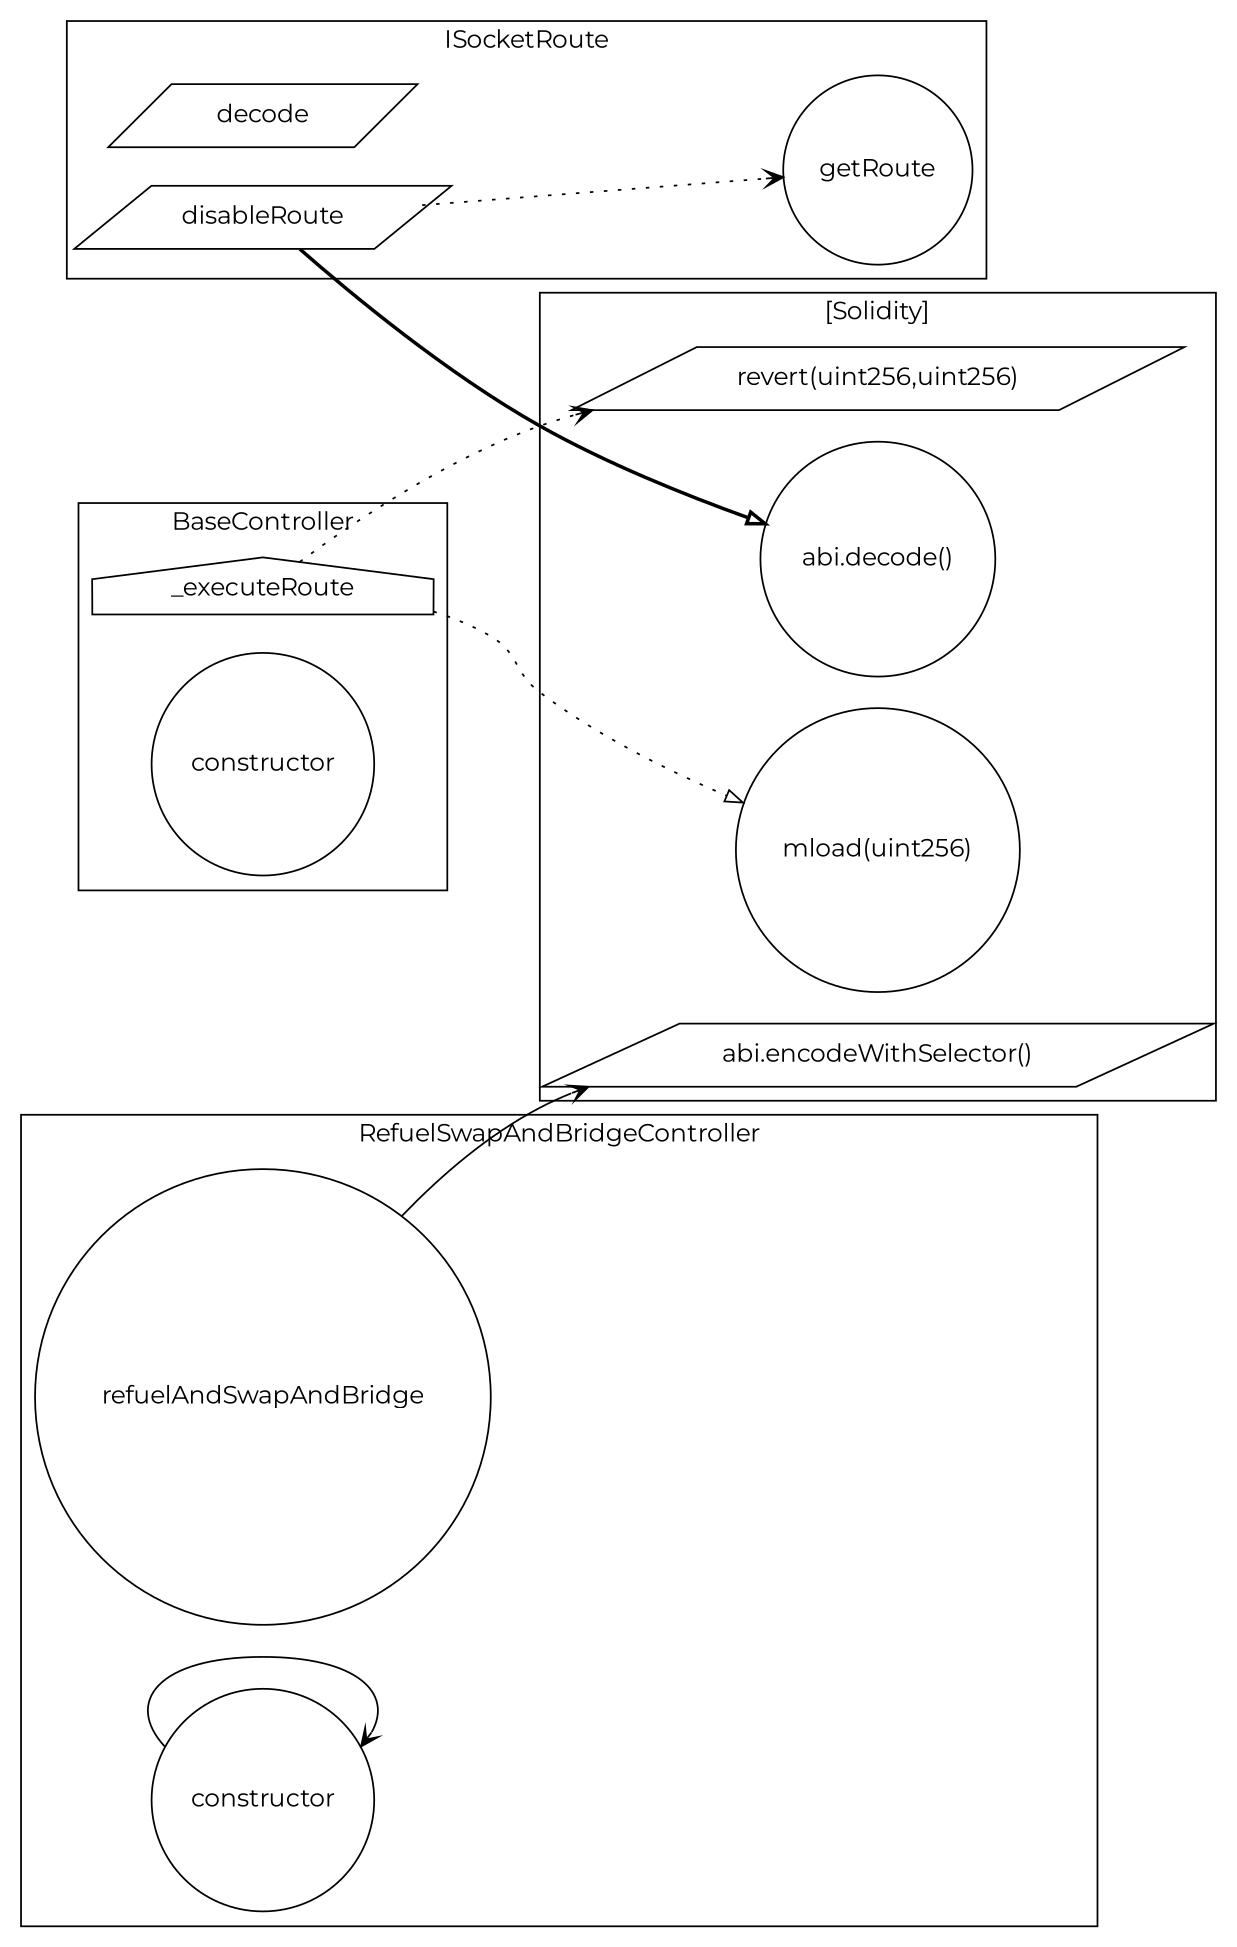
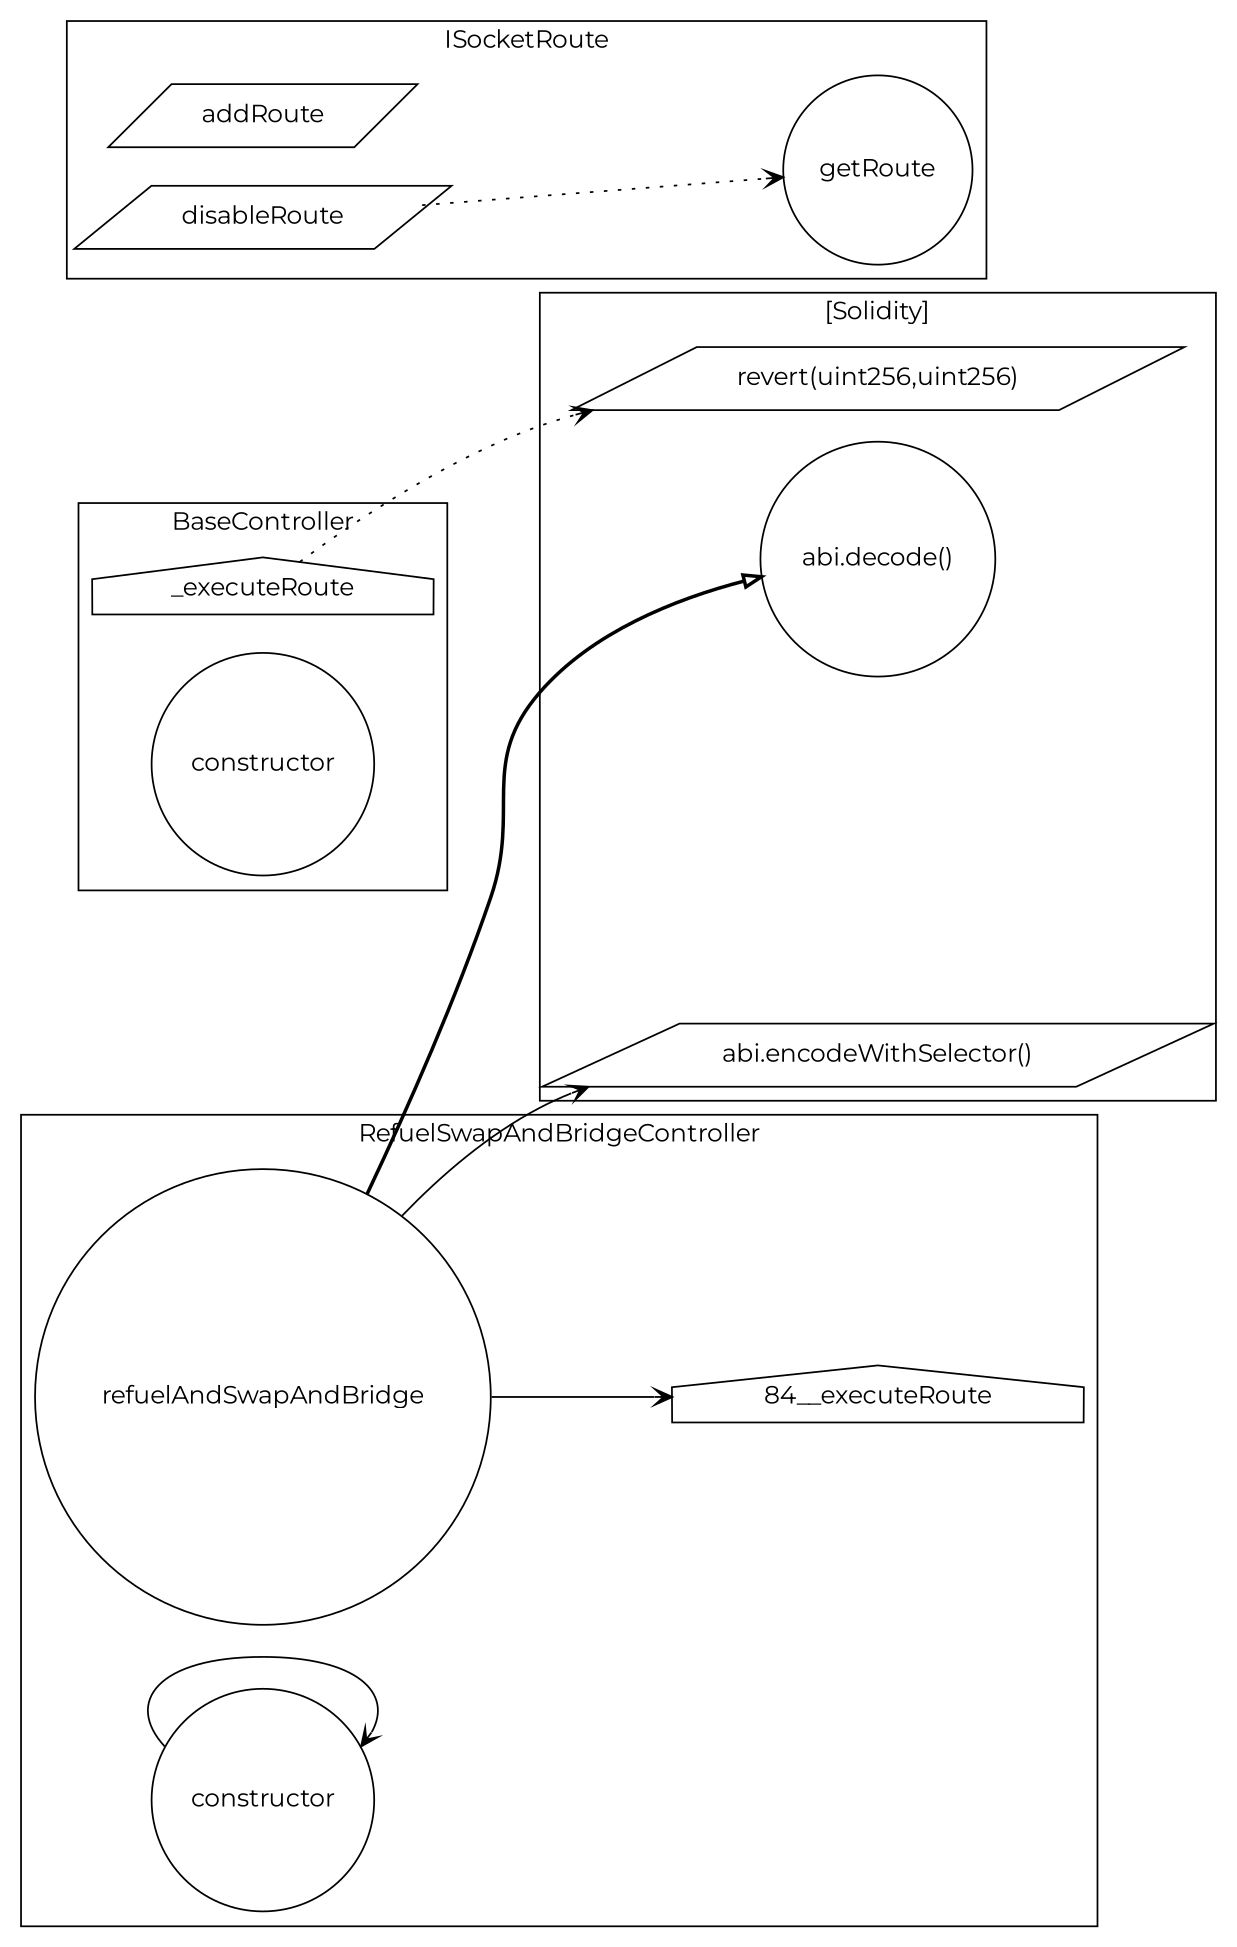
node "decode": label "decode" -> "addRoute"
edge "disableRoute" -> "abi.decode()": now "refuelAndSwapAndBridge" -> "abi.decode()"
node "mload(uint256)": removed
node "84__executeRoute": added
